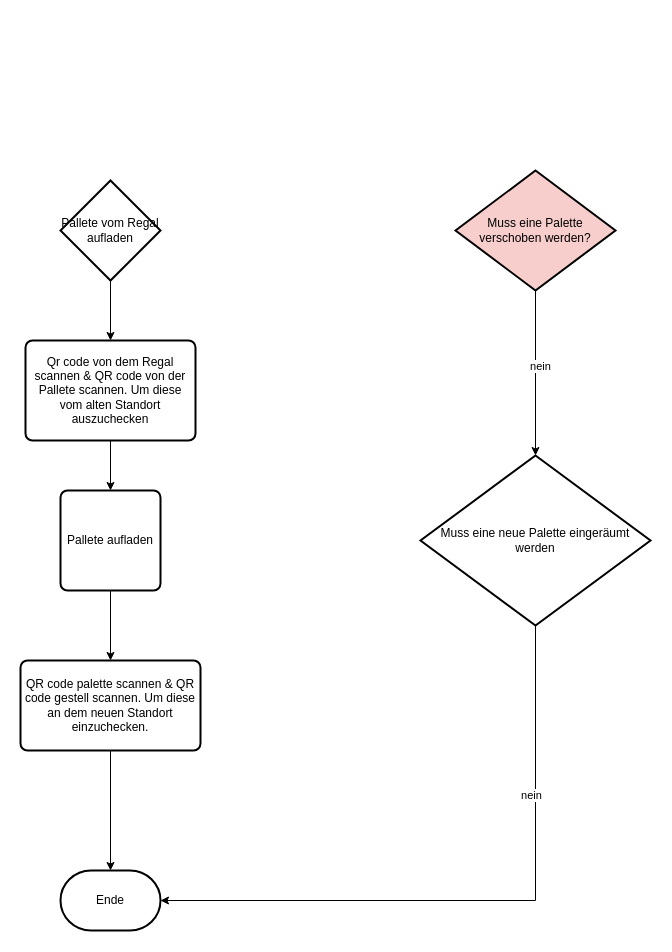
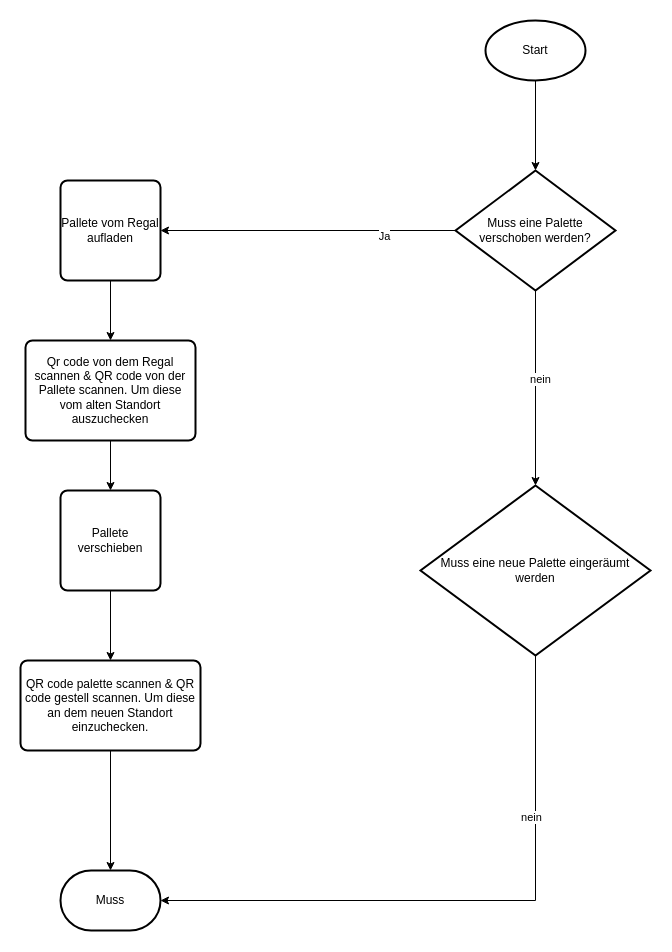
node "Start": added
edge "Start" -> "Muss eine Palette verschoben werden?": added
node "Pallete vom Regal aufladen": shape diamond -> rounded rectangle
edge "Muss eine Palette verschoben werden?" -> "Pallete vom Regal aufladen": added, label "Ja"
node "Muss eine Palette verschoben werden?": fillcolor #f8cecc -> #ffffff
node "Pallete aufladen": label "Pallete aufladen" -> "Pallete verschieben"
node "Muss eine neue Palette eingeräumt werden": moved (536, 541) -> (536, 571)
node "Ende": label "Ende" -> "Muss"
